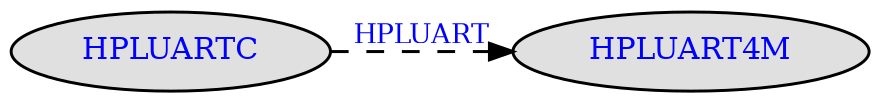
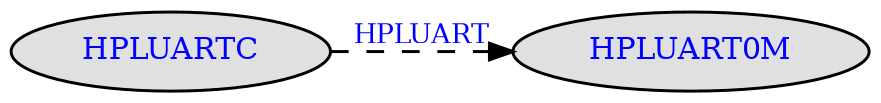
node "HPLUART4M": label "HPLUART4M" -> "HPLUART0M"
